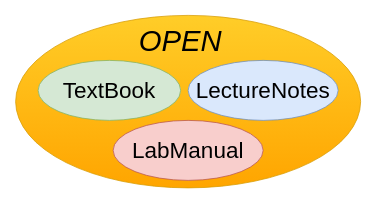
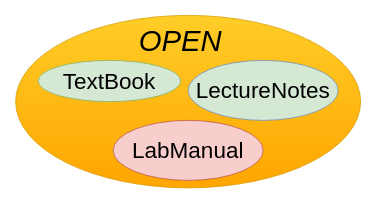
node "TextBook": size 143x60 -> 143x41
node "LectureNotes": fillcolor #dae8fc -> #d5e8d4
